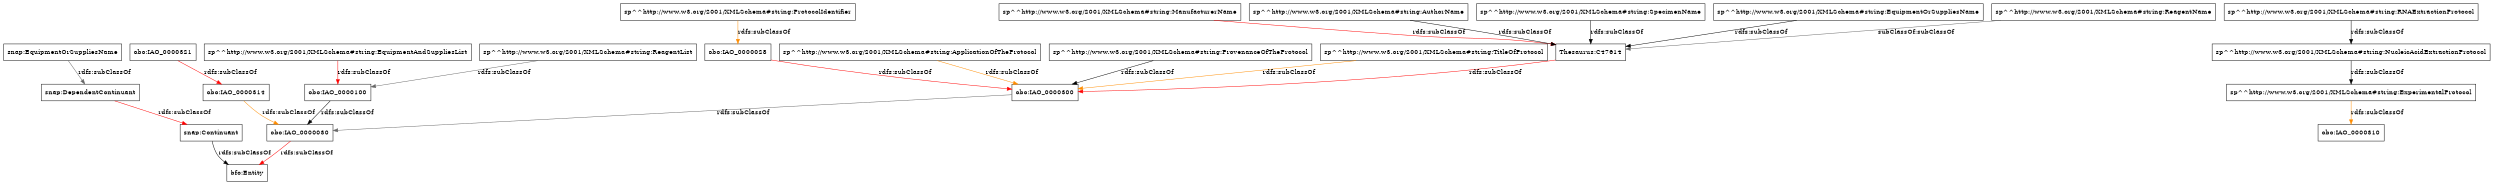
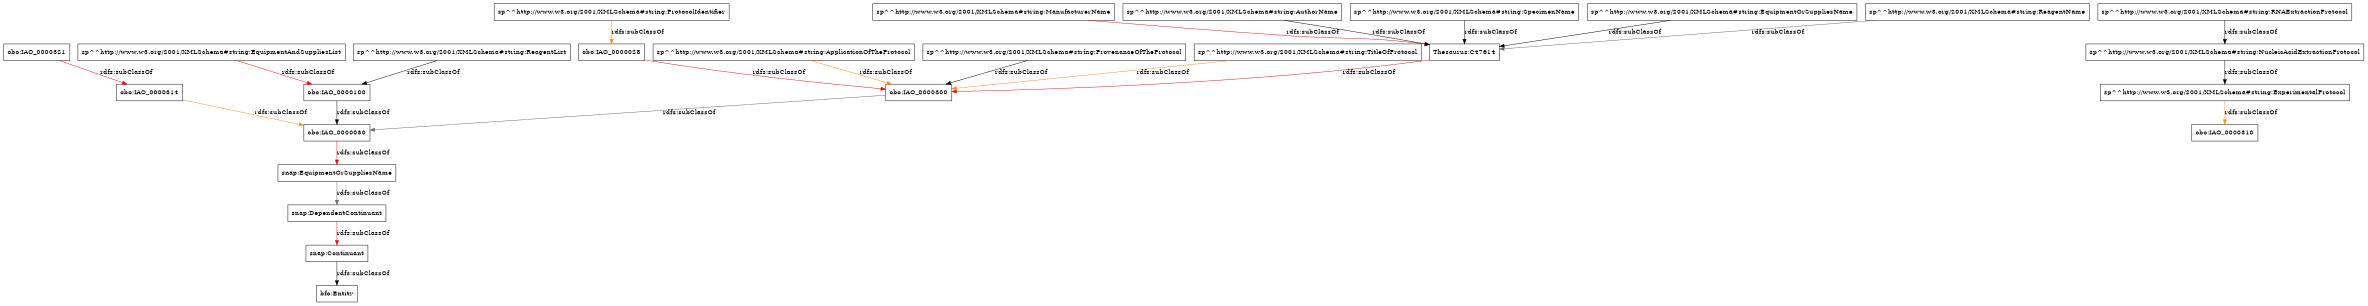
edge "sp^^http://www.w3.org/2001/XMLSchema#string:ReagentName" -> "Thesaurus:C47614": label "subClassOf:subClassOf" -> "rdfs:subClassOf"
edge "sp^^http://www.w3.org/2001/XMLSchema#string:ReagentList" -> "obo:IAO_0000100": color gray40 -> black
edge "obo:IAO_0000030" -> "bfo:Entity": now "obo:IAO_0000030" -> "snap:EquipmentOrSuppliesName"
